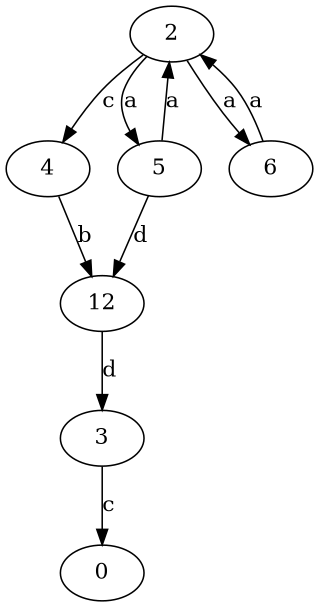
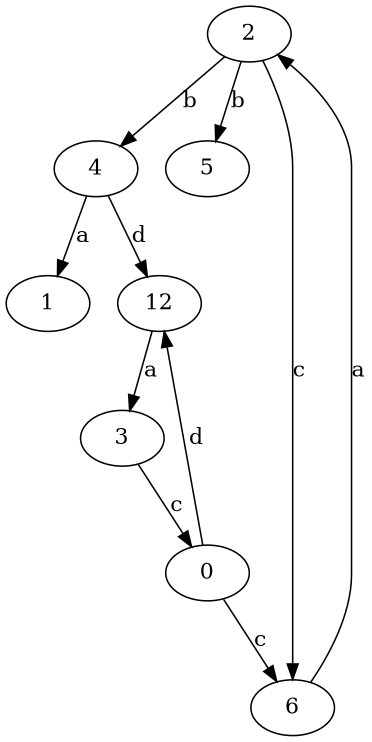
edge "2" -> "4": label "c" -> "b"
edge "2" -> "5": label "a" -> "b"
edge "2" -> "6": label "a" -> "c"
edge "5" -> "2": removed, label "a"
edge "5" -> "12": now "0" -> "12"
edge "4" -> "12": label "b" -> "d"
node "1": added
edge "12" -> "3": label "d" -> "a"
edge "0" -> "6": added, label "c"
